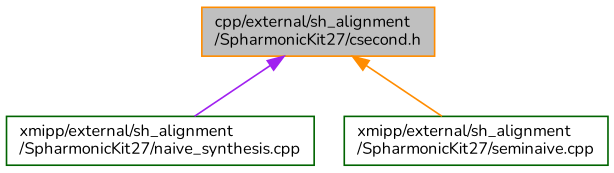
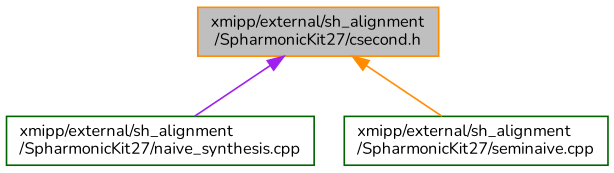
node "cpp/external/sh_alignment /SpharmonicKit27/csecond.h": label "cpp/external/sh_alignment /SpharmonicKit27/csecond.h" -> "xmipp/external/sh_alignment /SpharmonicKit27/csecond.h"
